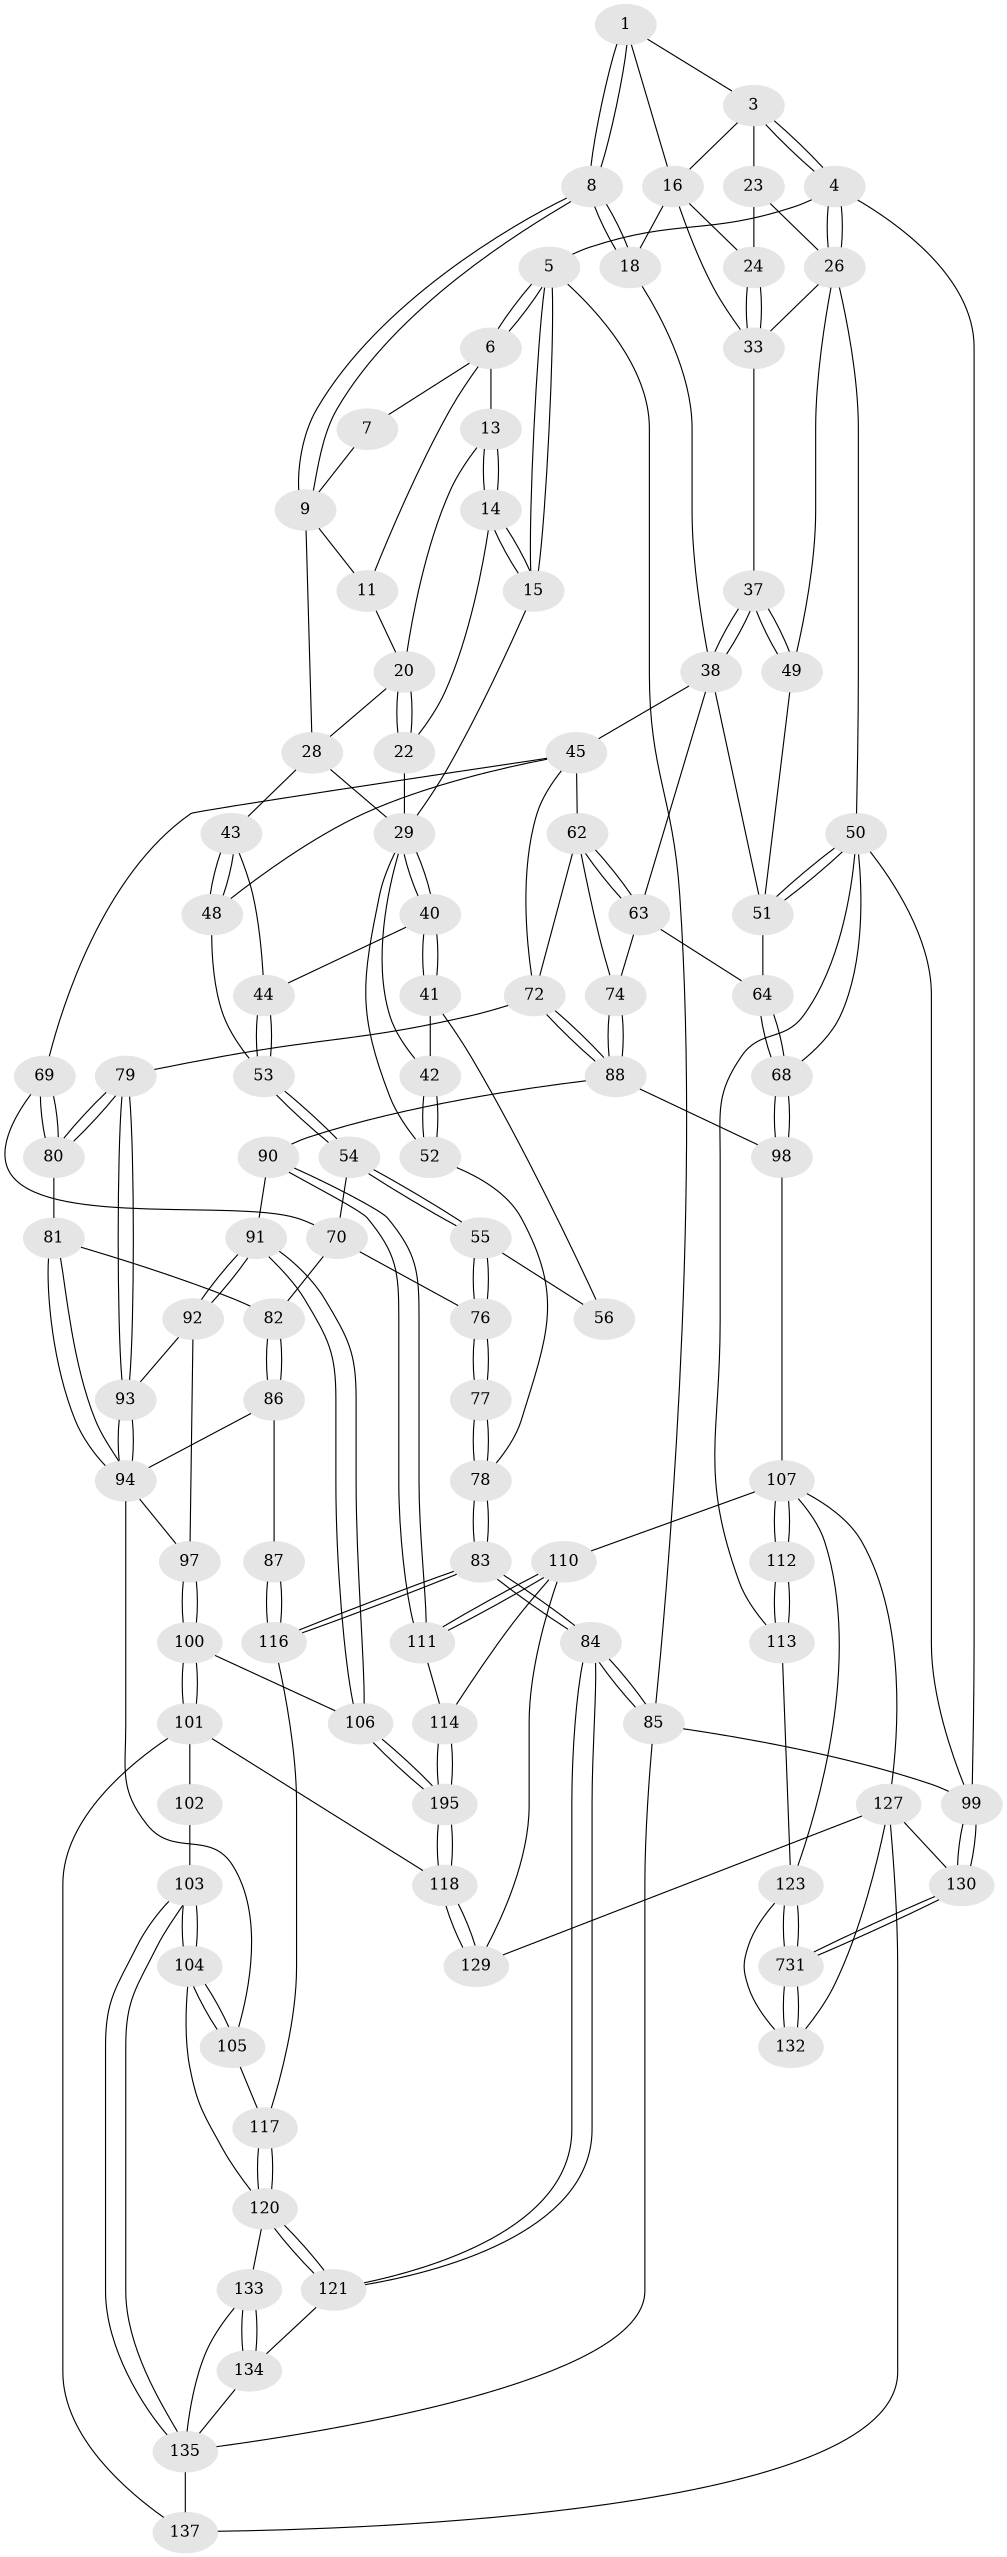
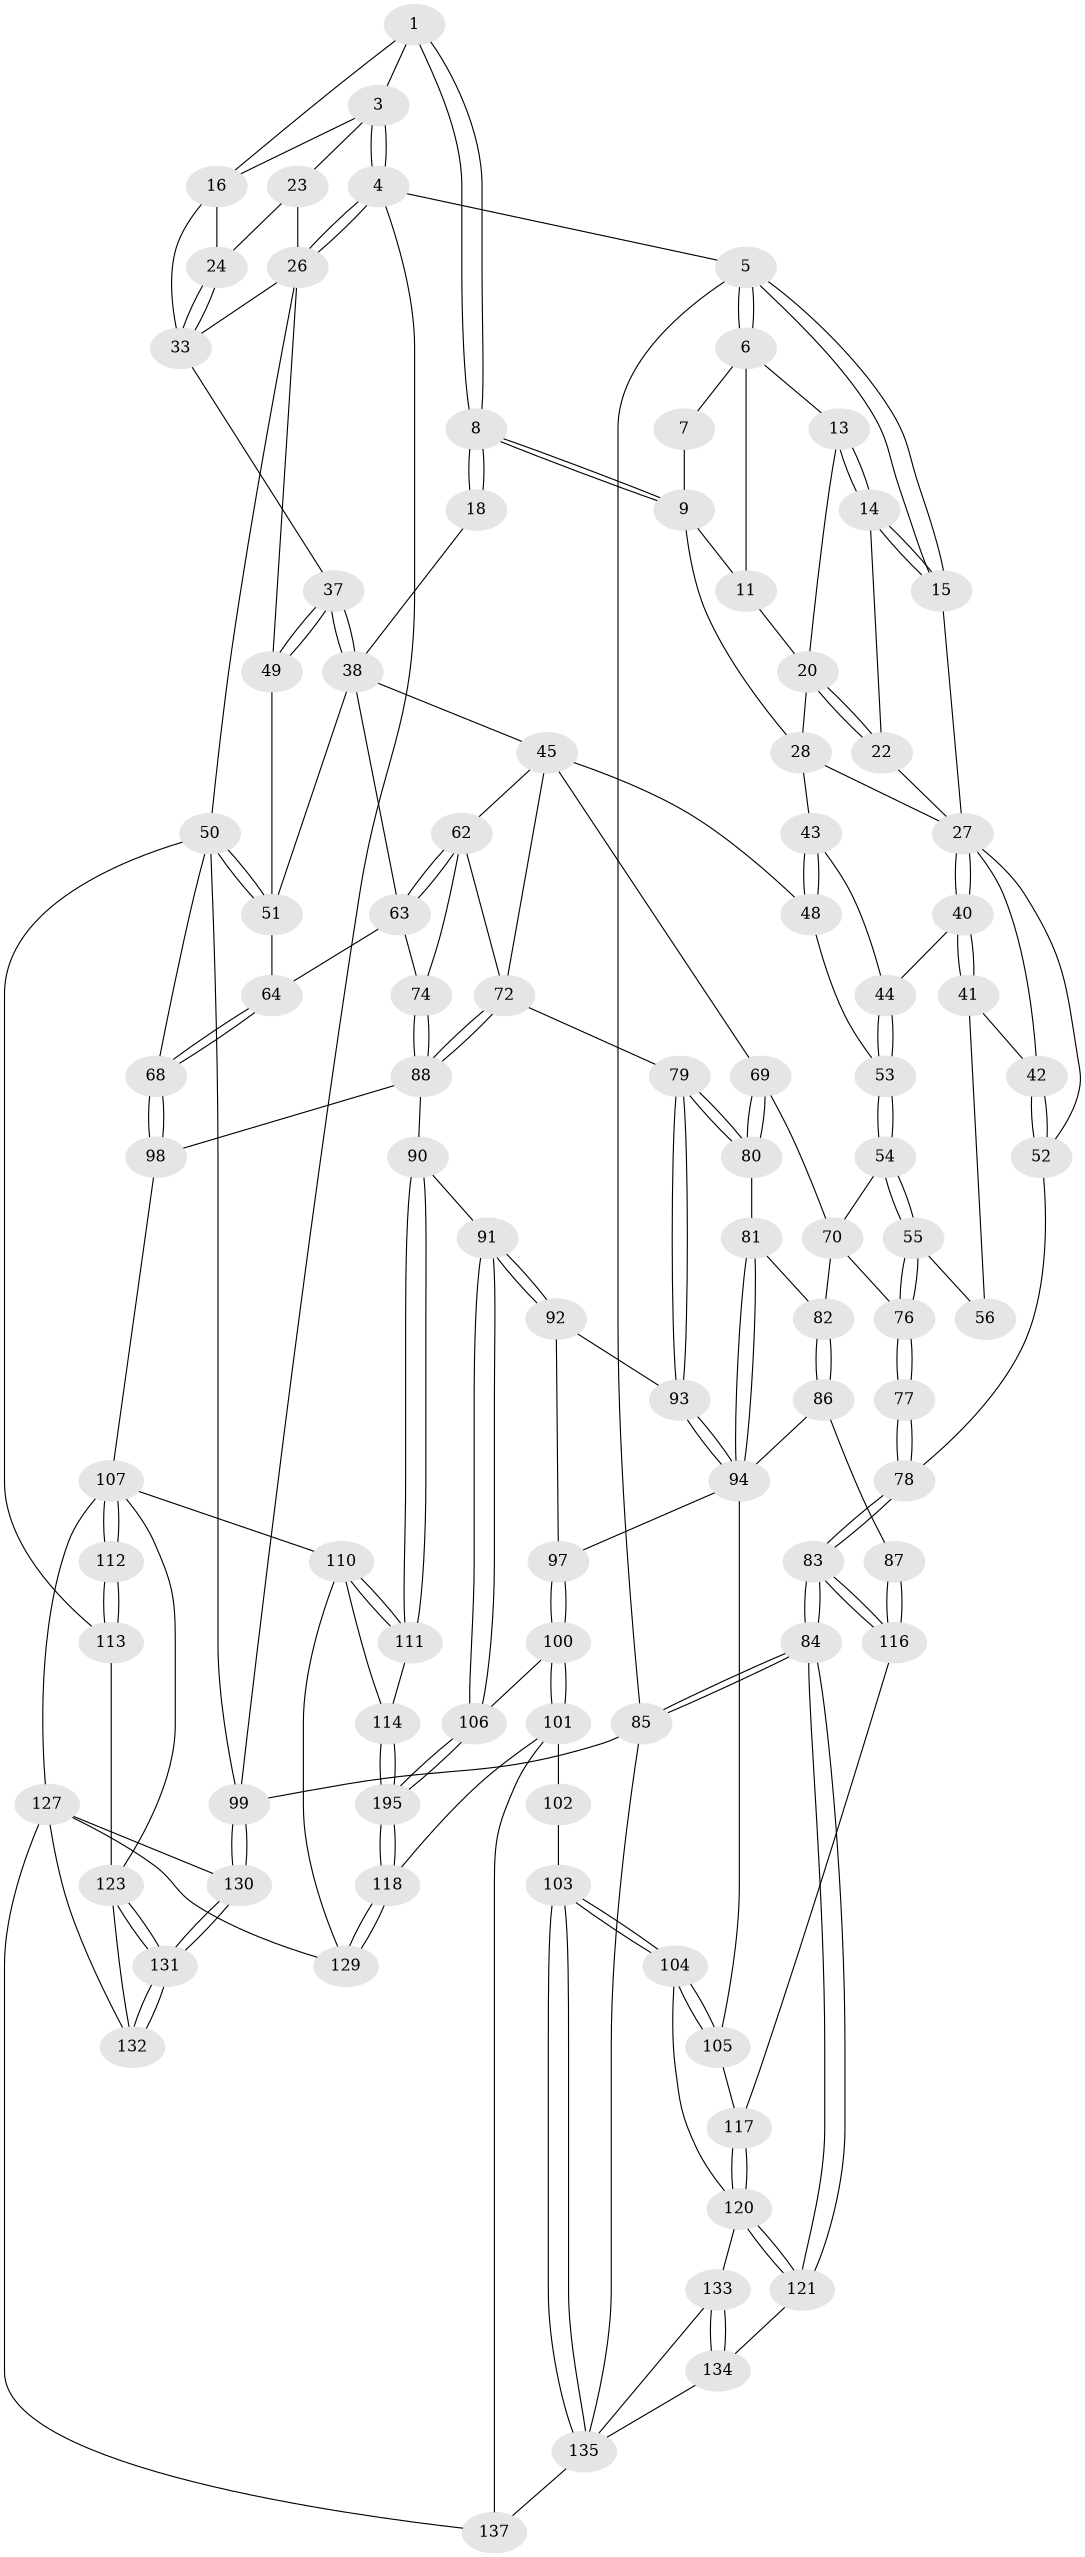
edge "16" -- "18": removed
node "29": label "29" -> "27"
node "731": label "731" -> "131"
